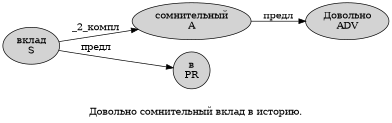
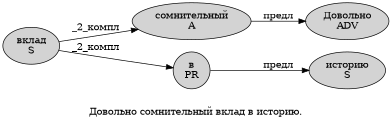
edge "вклад S" -> "в PR": label "предл" -> "_2_компл"
node "историю S": added
